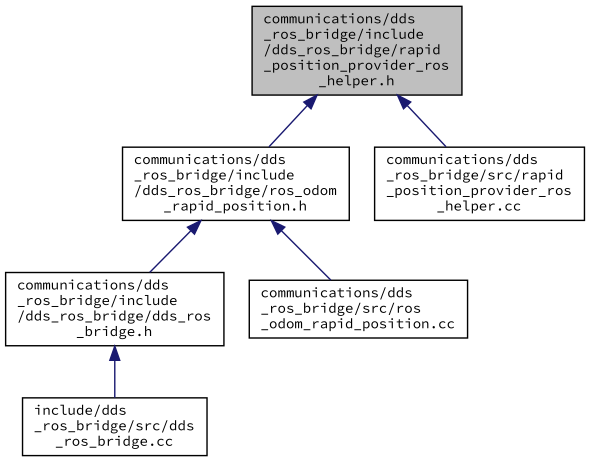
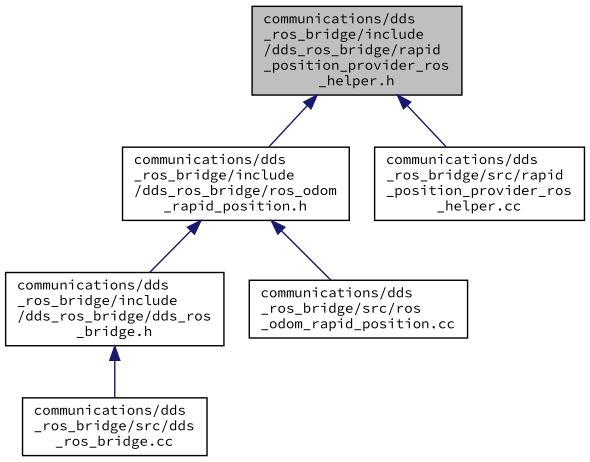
node "include/dds _ros_bridge/src/dds _ros_bridge.cc": label "include/dds _ros_bridge/src/dds _ros_bridge.cc" -> "communications/dds _ros_bridge/src/dds _ros_bridge.cc"
